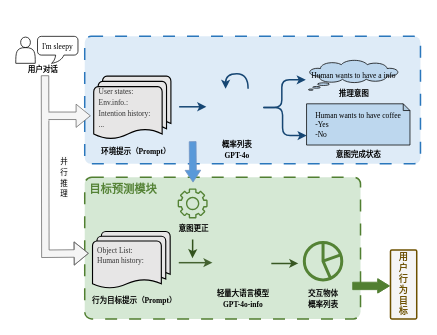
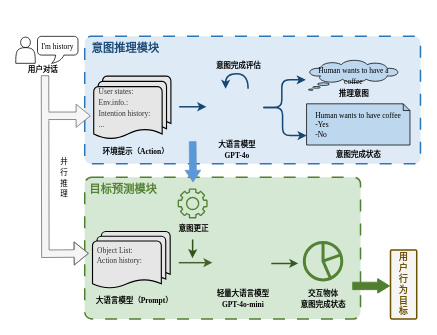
node "I'm sleepy": label "I'm sleepy" -> "I'm history"
node "意图推理模块": added
node "意图完成评估": added
node "Human wants to have a info": label "Human wants to have a info" -> "Human wants to have a coffee"
node "概率列表 GPT-4o": label "概率列表 GPT-4o" -> "大语言模型 GPT-4o"
node "环境提示（Prompt）": label "环境提示（Prompt）" -> "环境提示（Action）"
node "Object List: Human history:": label "Object List: Human history:" -> "Object List: Action history:"
node "轻量大语言模型 GPT-4o-info": label "轻量大语言模型 GPT-4o-info" -> "轻量大语言模型 GPT-4o-mini"
node "交互物体 概率列表": label "交互物体 概率列表" -> "交互物体 意图完成状态"
node "行为目标提示（Prompt）": label "行为目标提示（Prompt）" -> "大语言模型（Prompt）"
